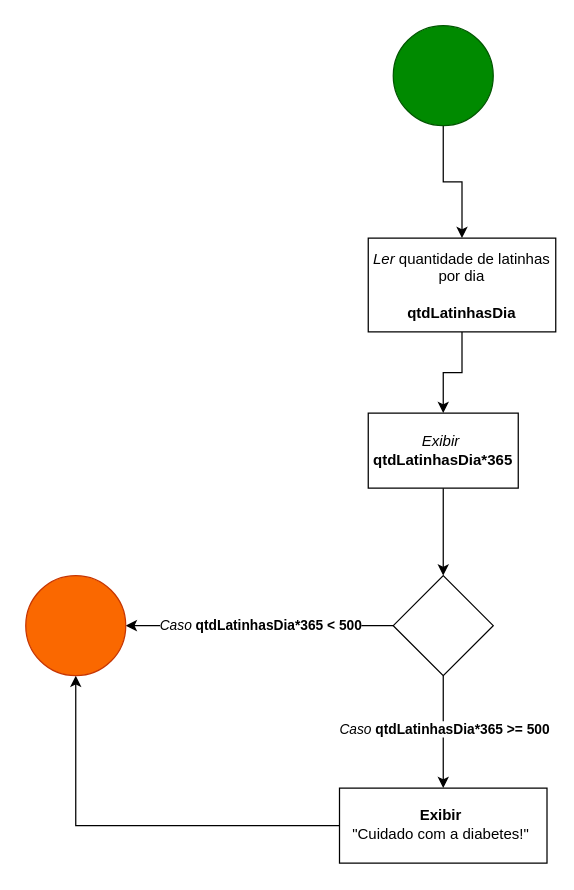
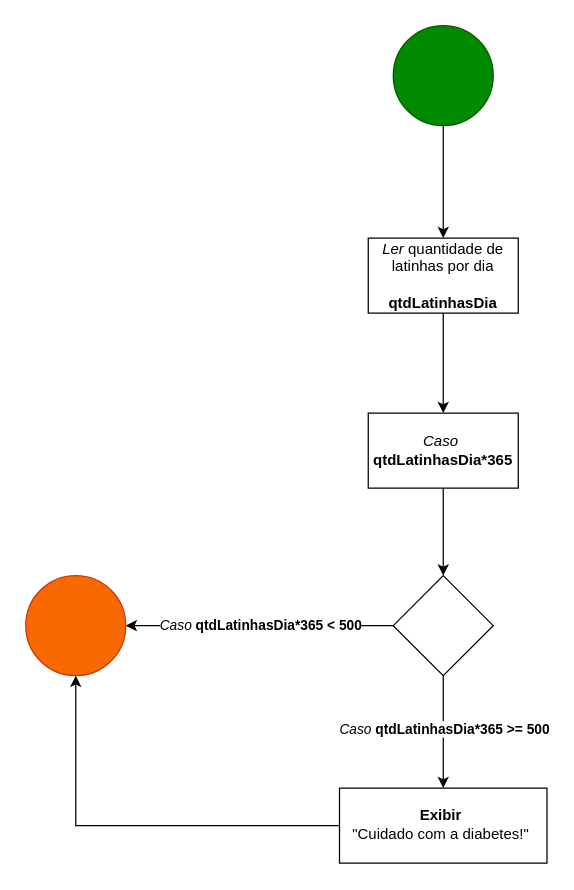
node "Ler quantidade de latinhas por dia qtdLatinhasDia": size 188x94 -> 150x75
node "Exibir qtdLatinhasDia*365": label "Exibir qtdLatinhasDia*365" -> "Caso qtdLatinhasDia*365"
